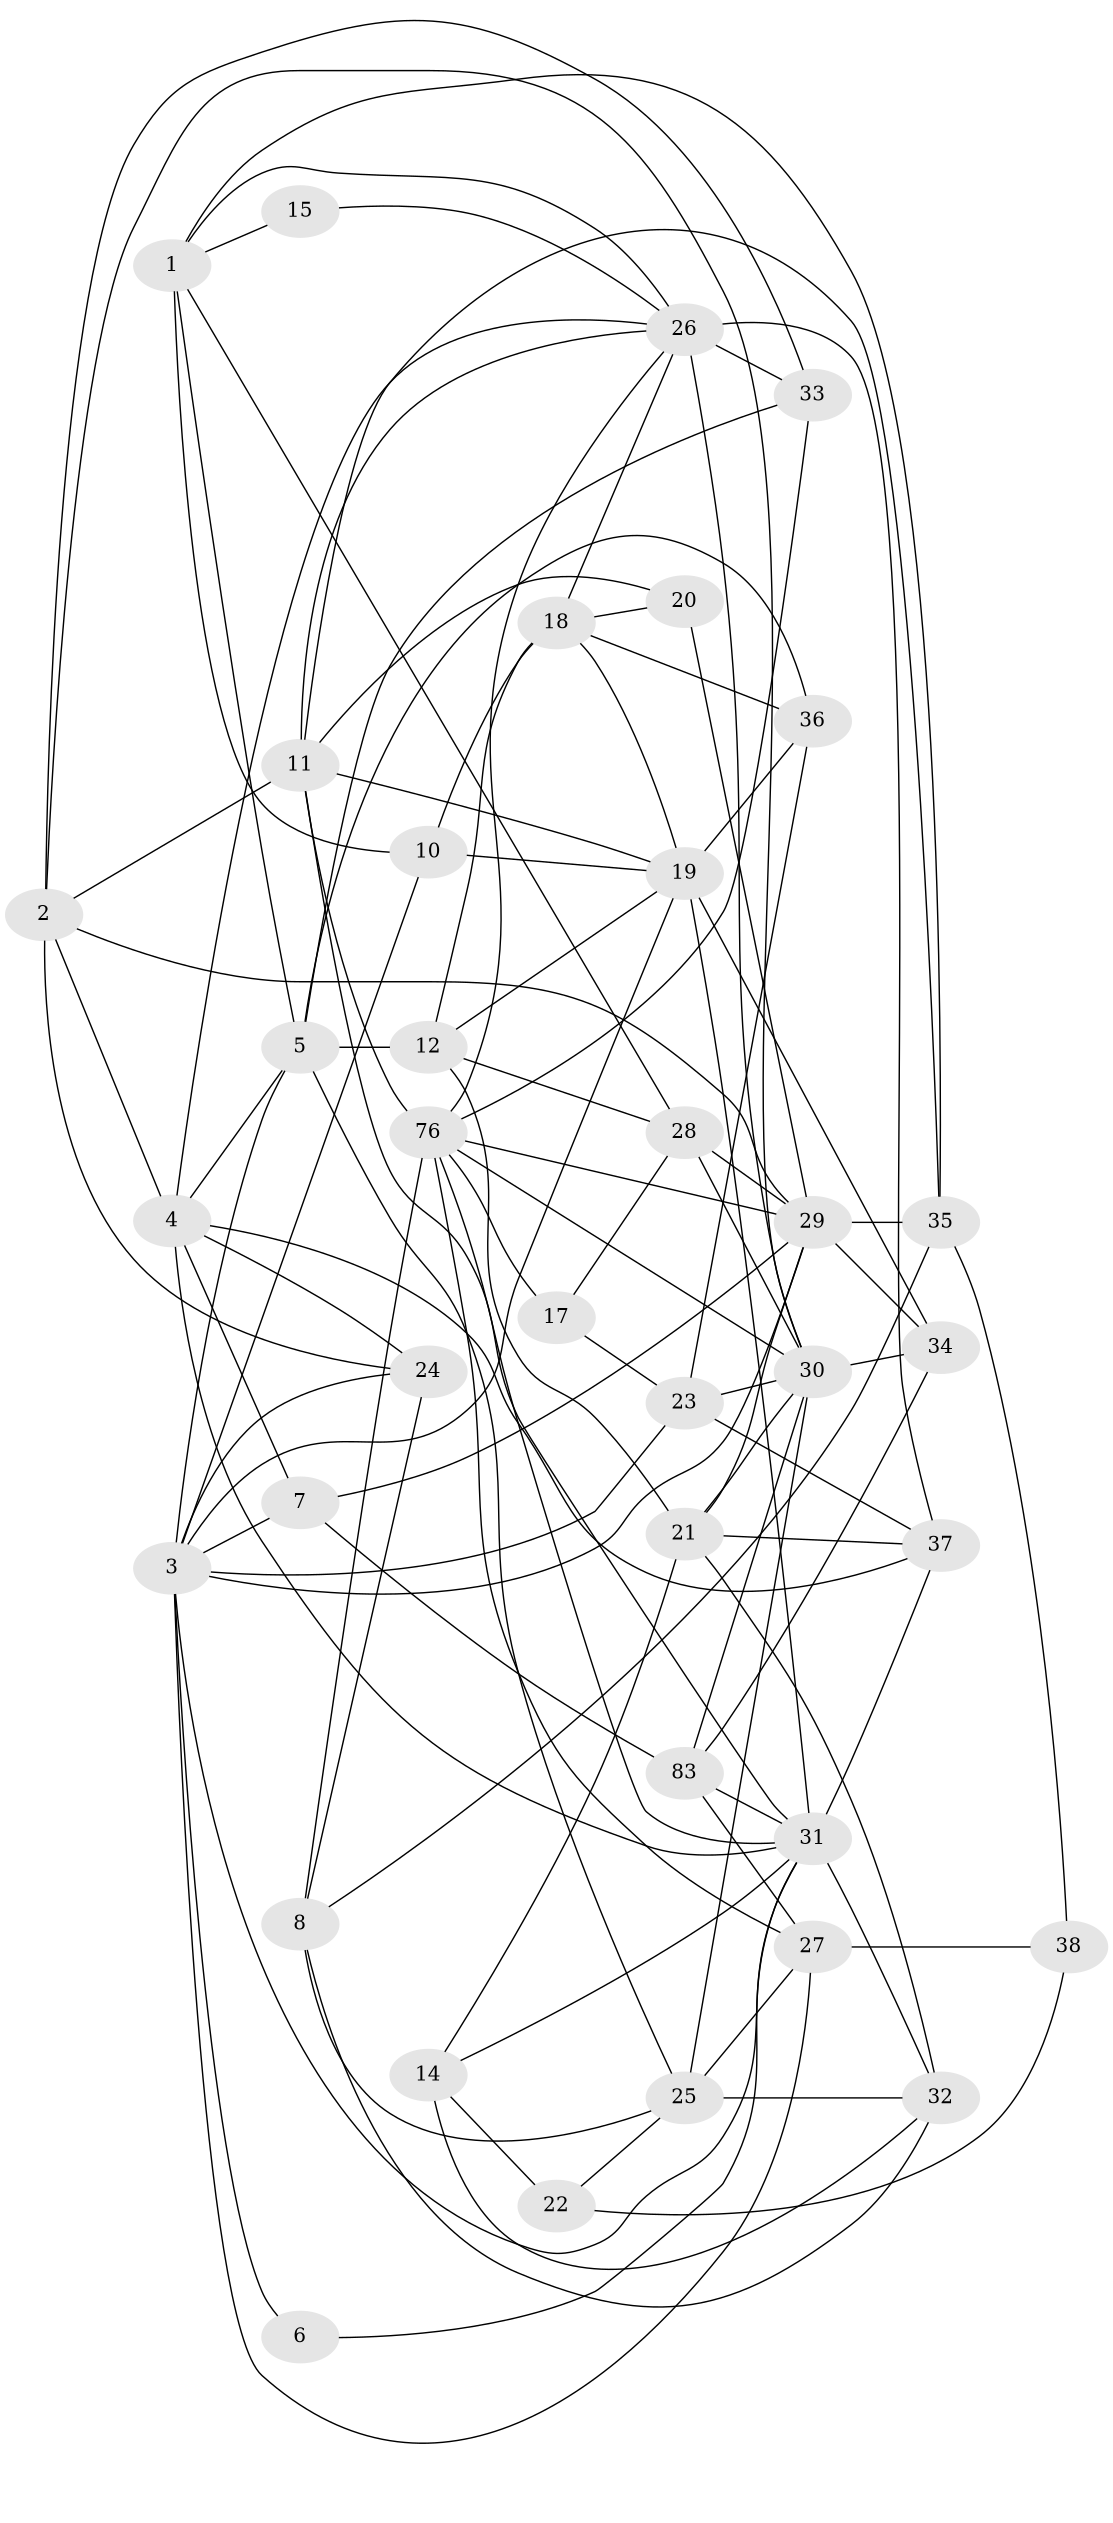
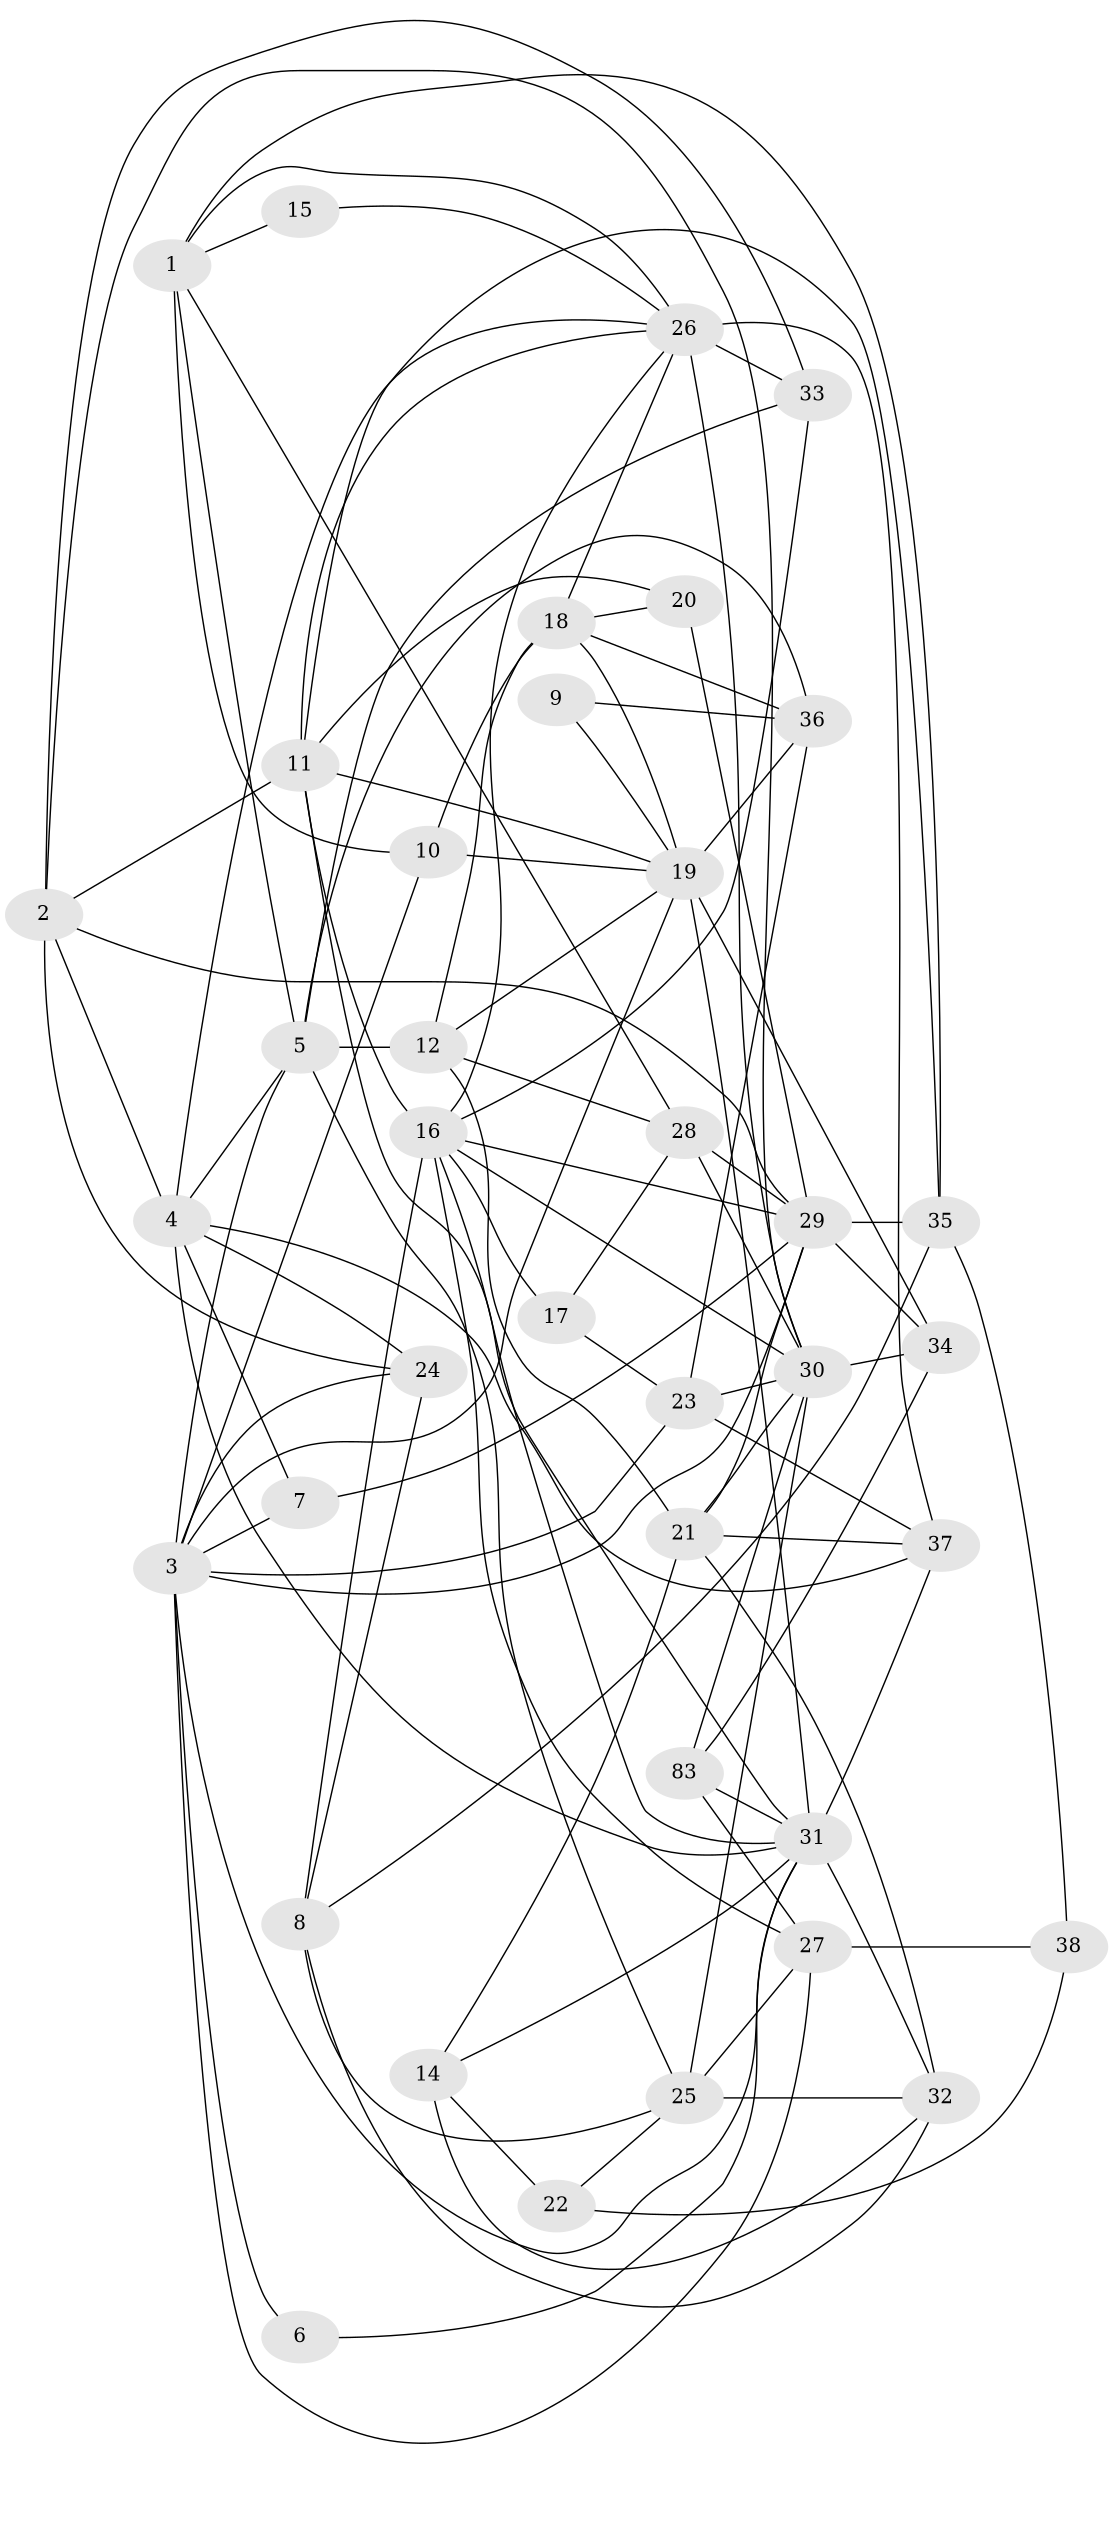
node "9": added
node "76": label "76" -> "16"
edge "7" -- "83": removed
